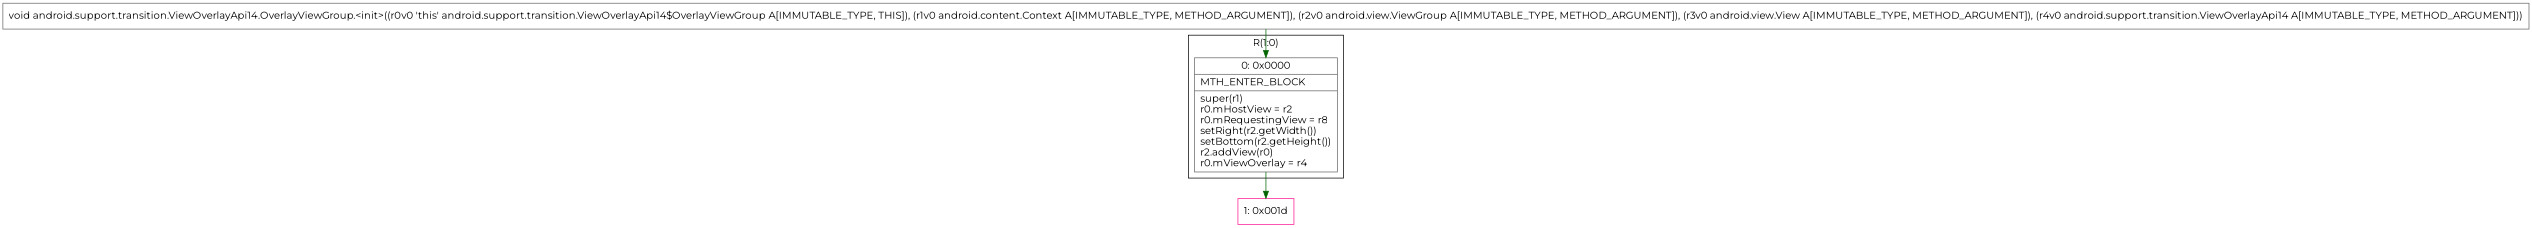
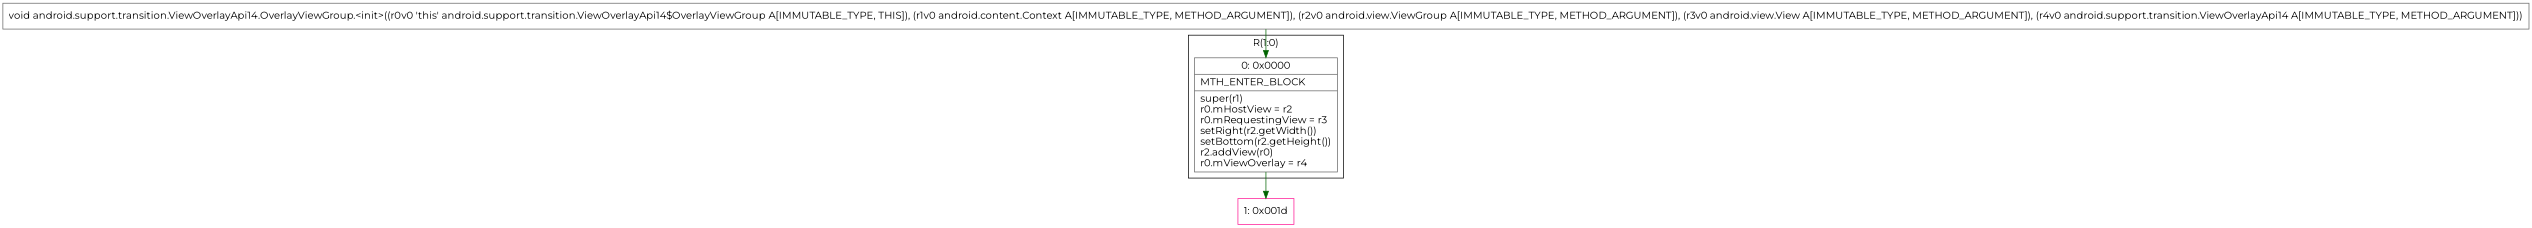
node "0: 0x0000": text "r0.mRequestingView = r8" -> "r0.mRequestingView = r3"
